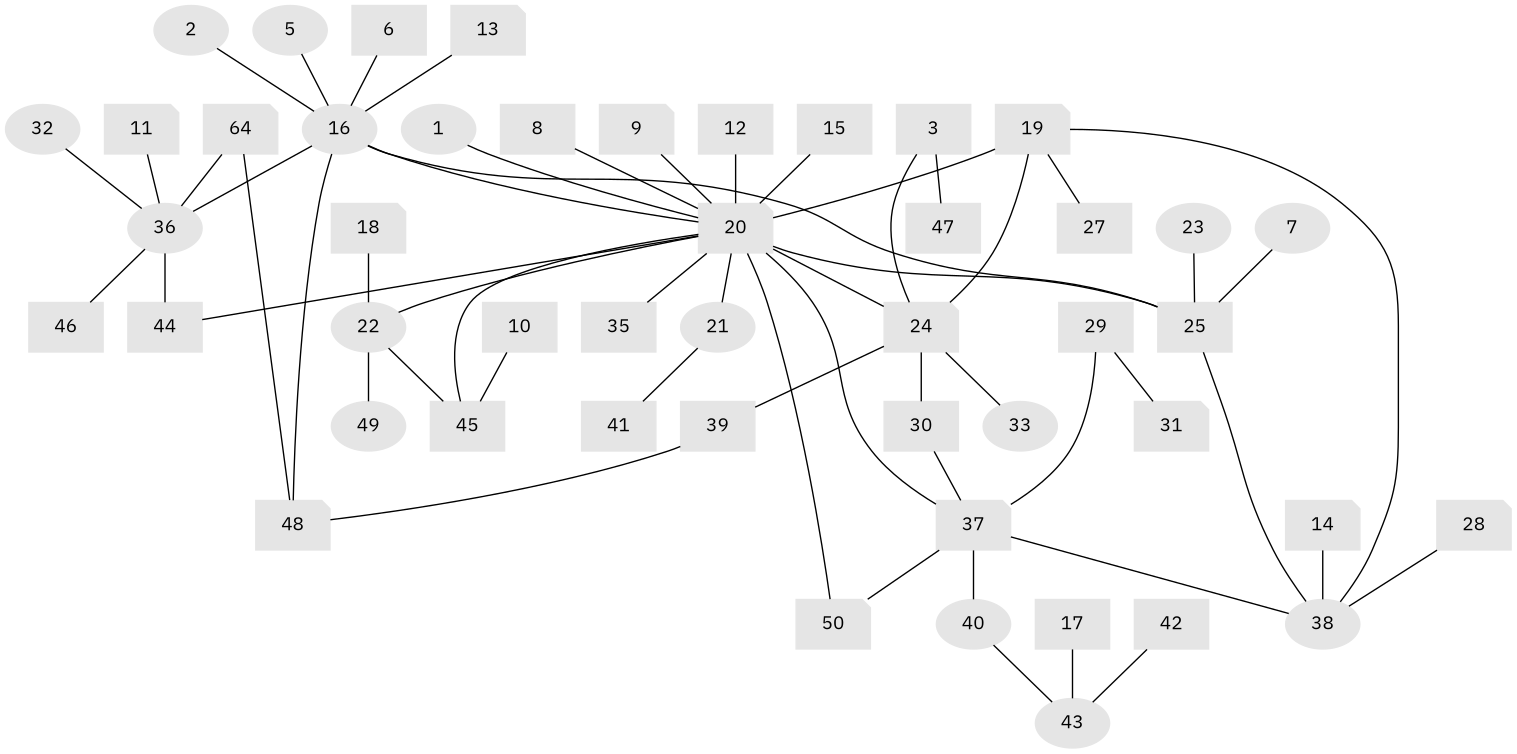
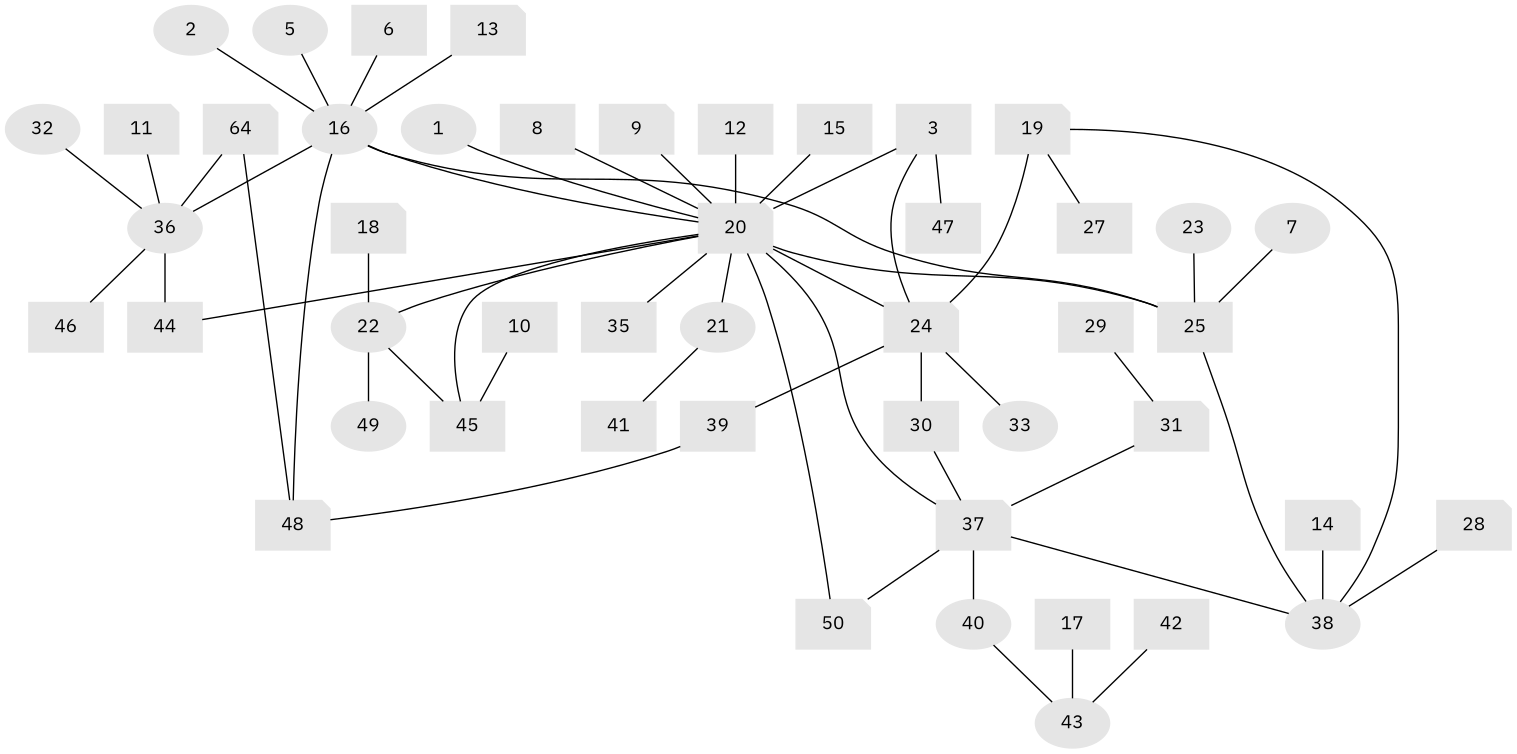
edge "19" -- "20": now "3" -- "20"
edge "29" -- "37": now "31" -- "37"
